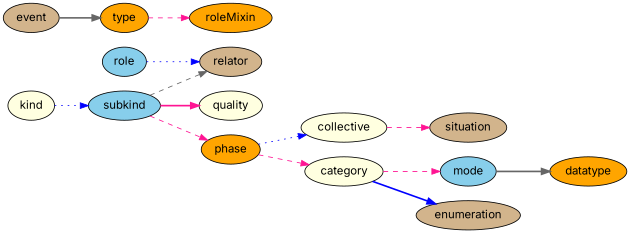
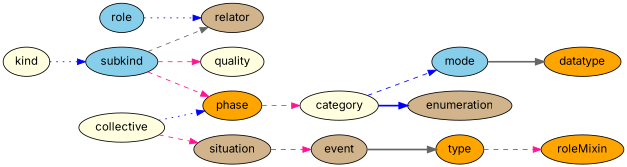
edge "subkind" -> "quality": style bold -> dashed
edge "phase" -> "collective": reversed
edge "situation" -> "event": added
edge "category" -> "mode": color deeppink -> blue
